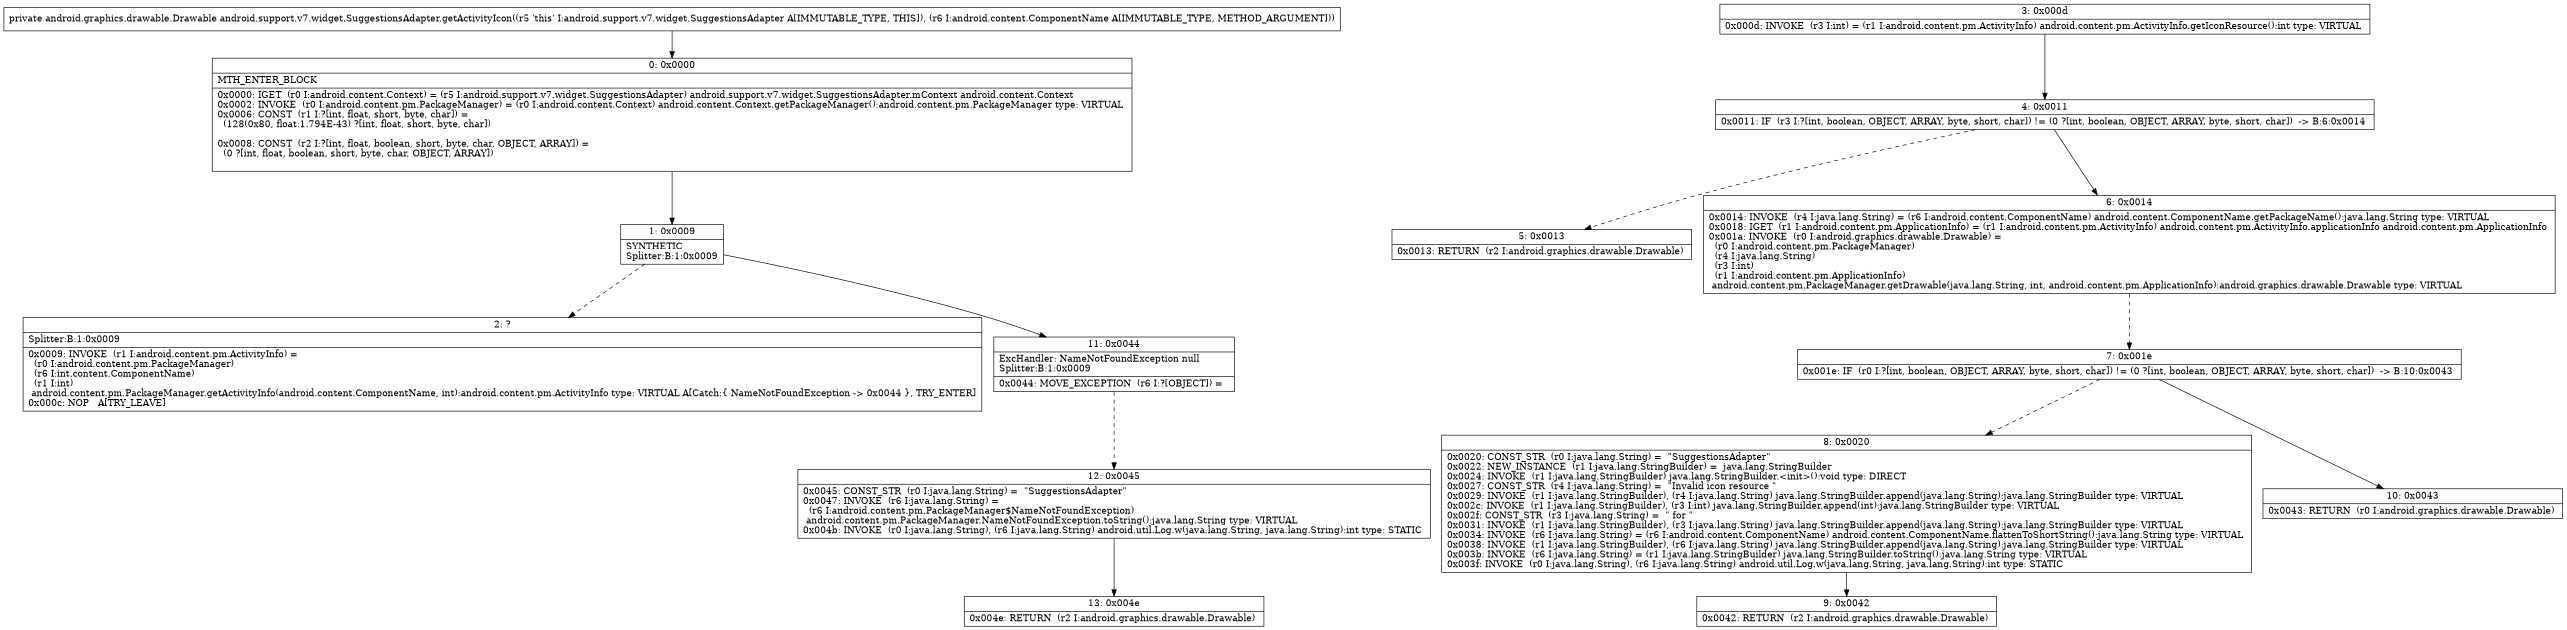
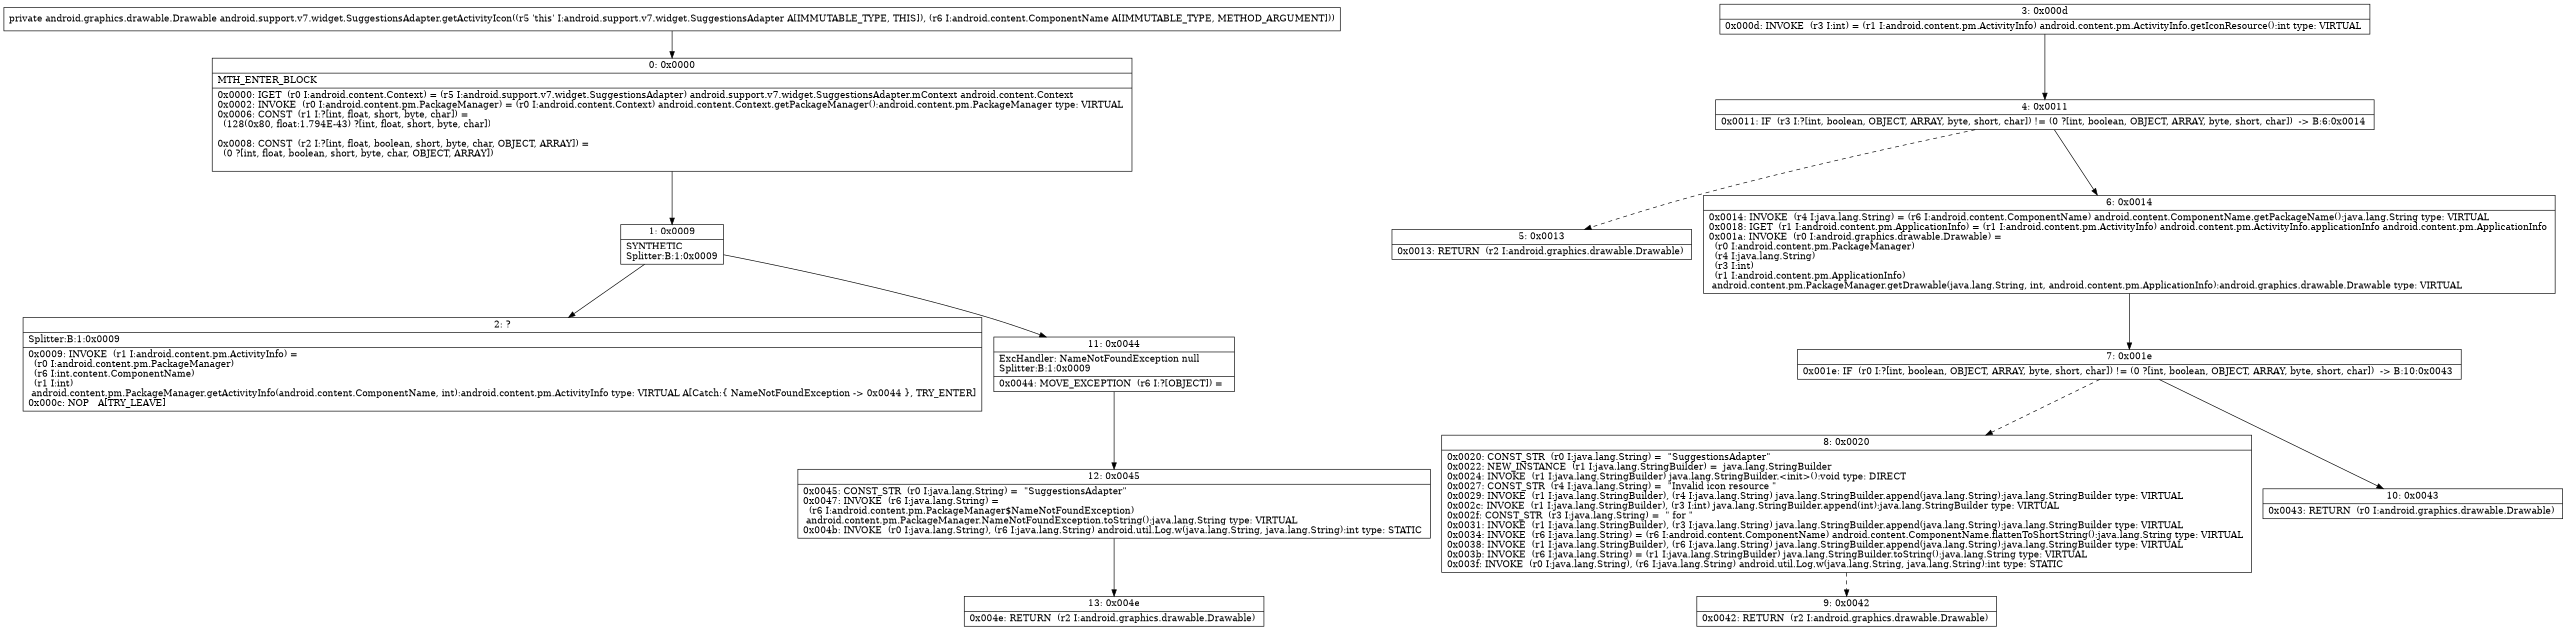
edge "1: 0x0009" -> "2: ?": style dashed -> solid
edge "6: 0x0014" -> "7: 0x001e": style dashed -> solid
edge "11: 0x0044" -> "12: 0x0045": style dashed -> solid
edge "8: 0x0020" -> "9: 0x0042": style solid -> dashed
